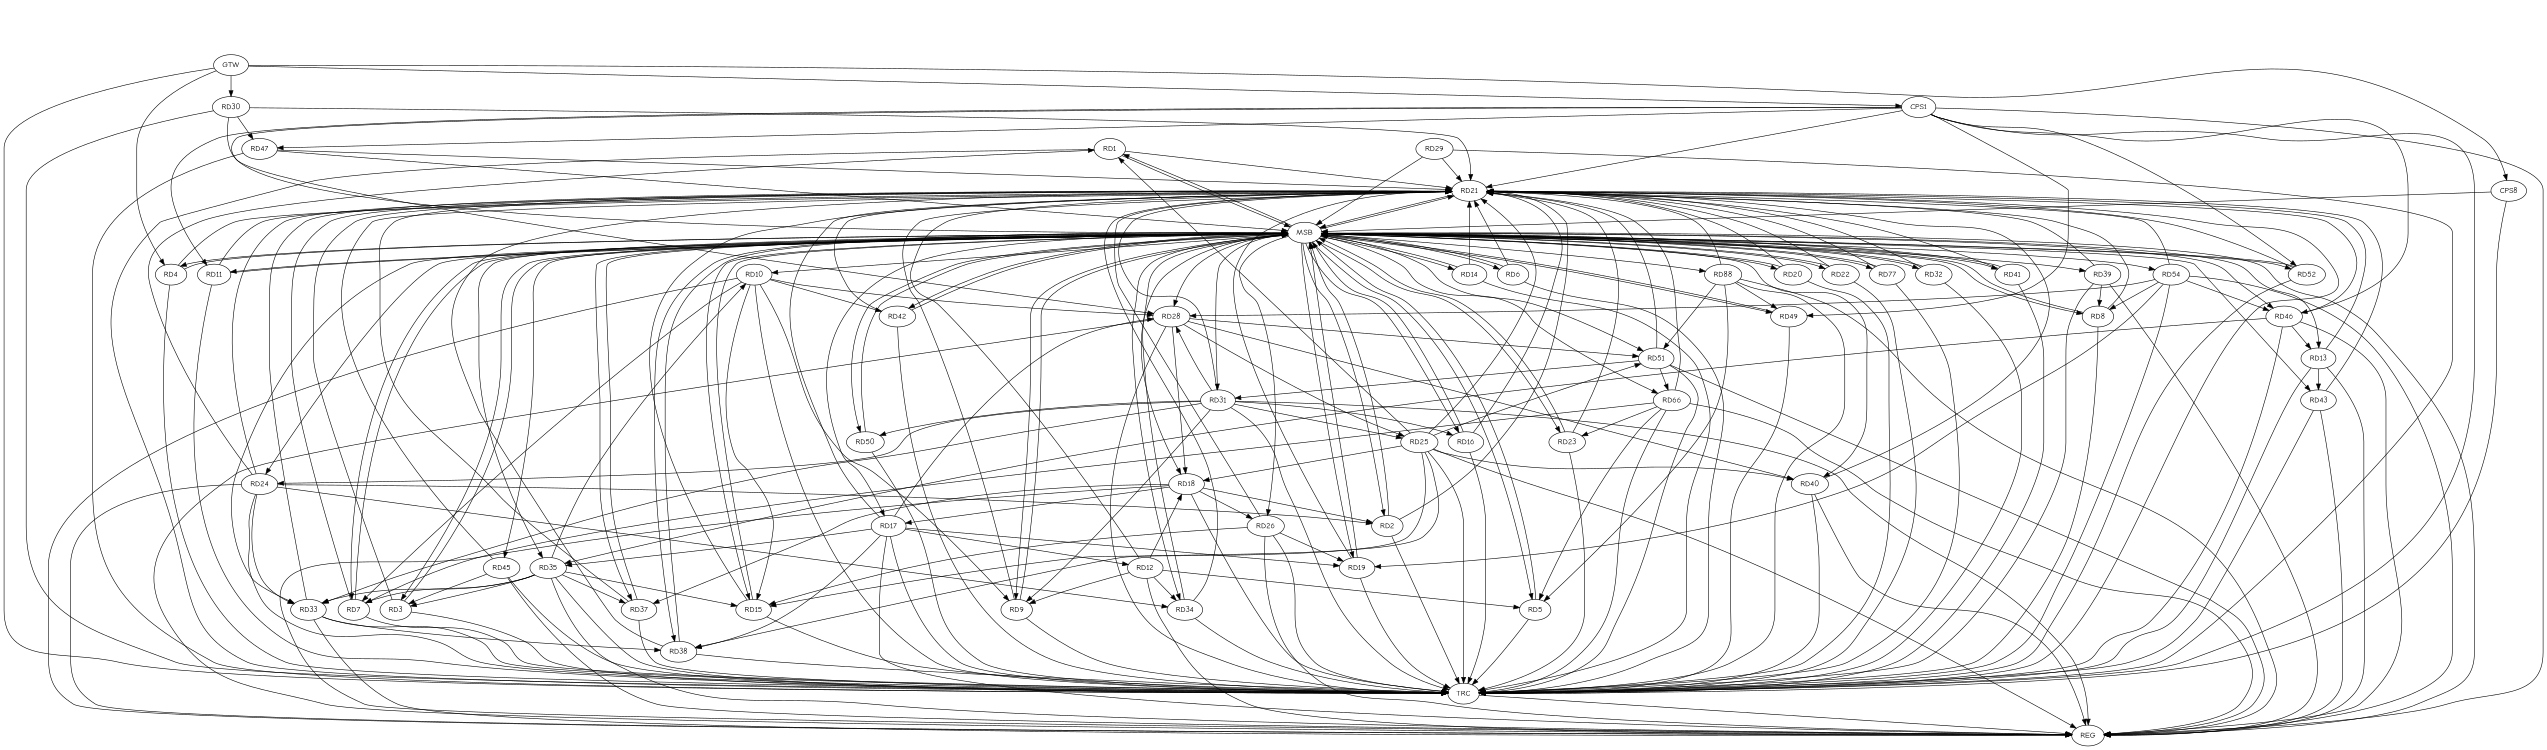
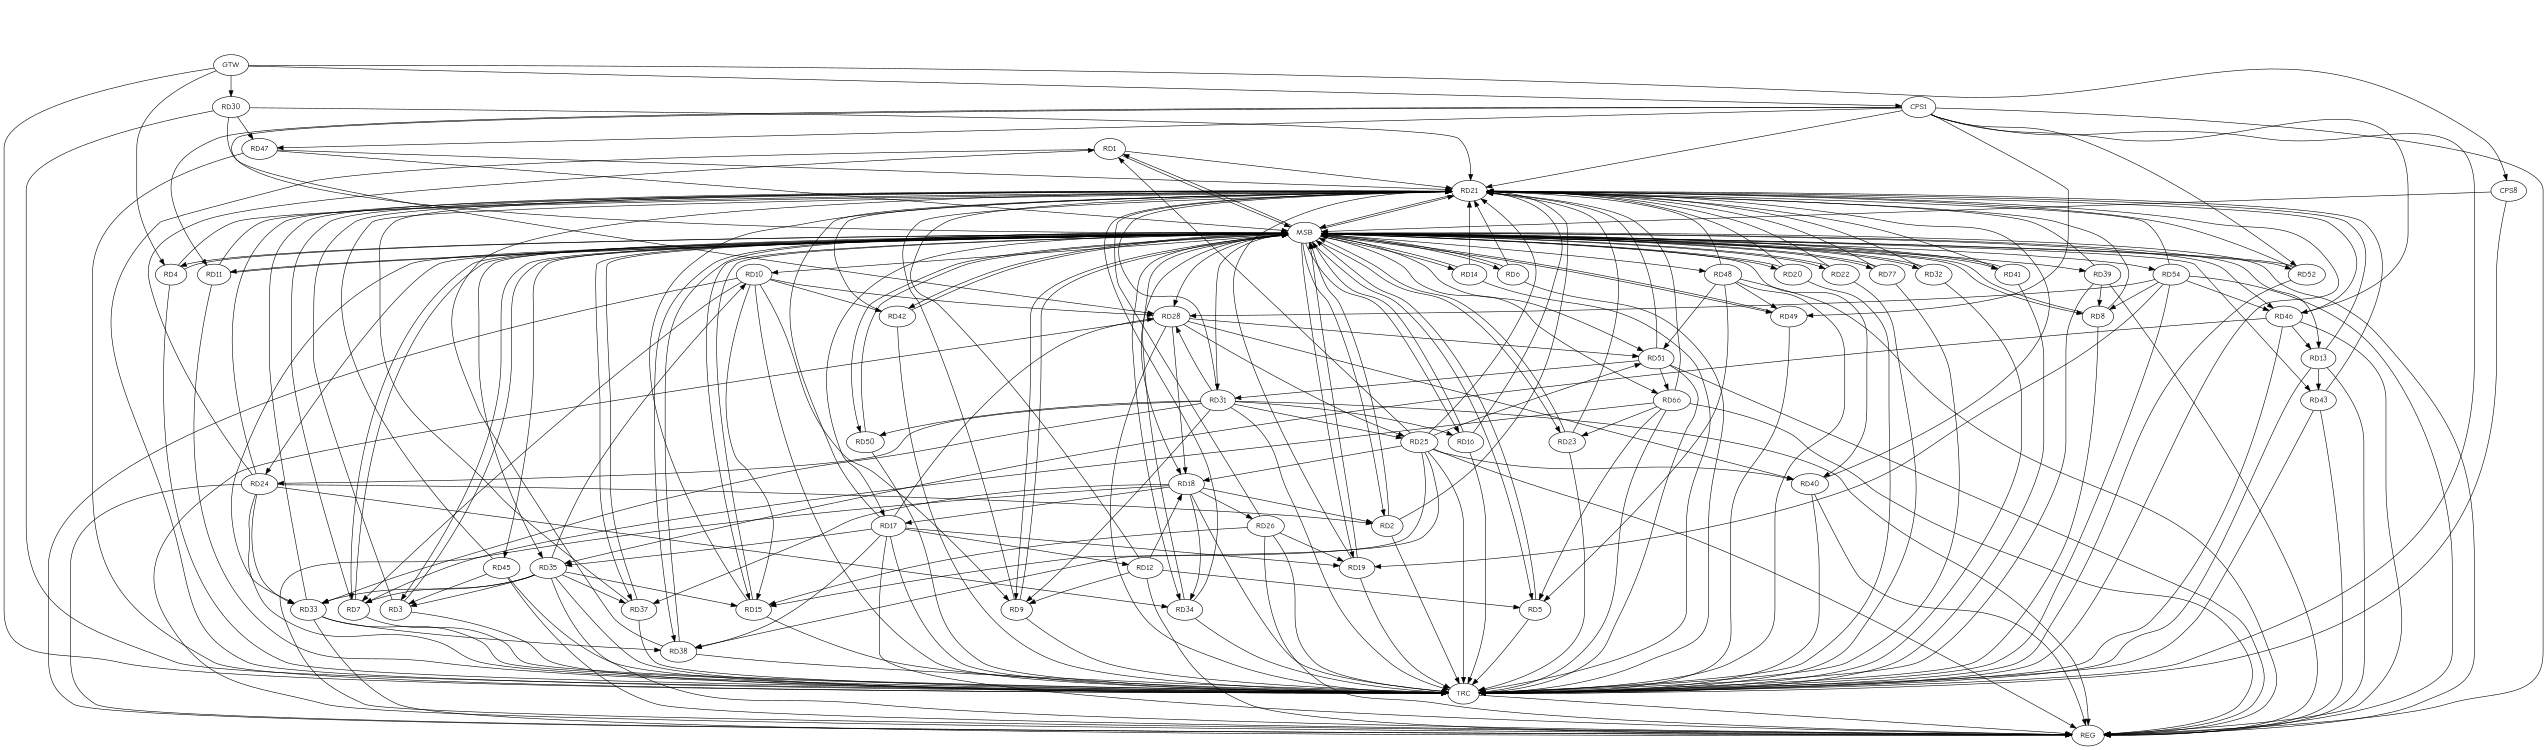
node "RD29": removed
node "RD88": label "RD88" -> "RD48"
edge "MSB" -> "RD26": removed
edge "RD12" -> "RD34": now "RD18" -> "RD34"
